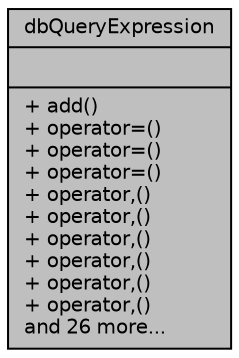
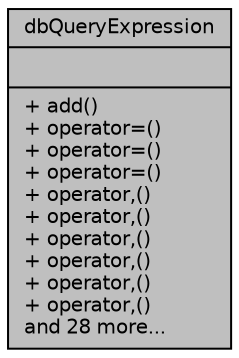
node "dbQueryExpression": text "and 26 more..." -> "and 28 more..."
